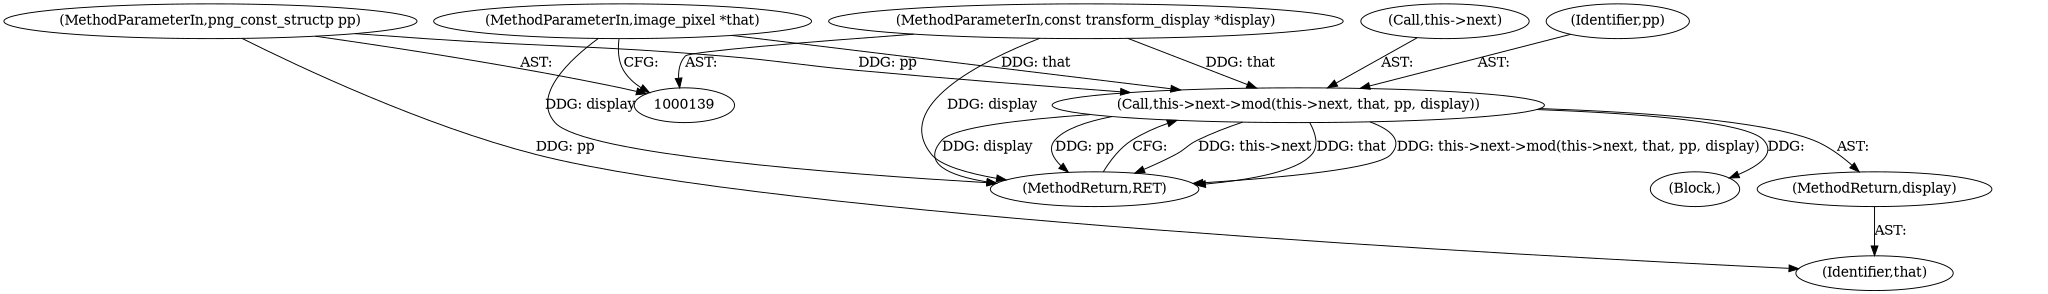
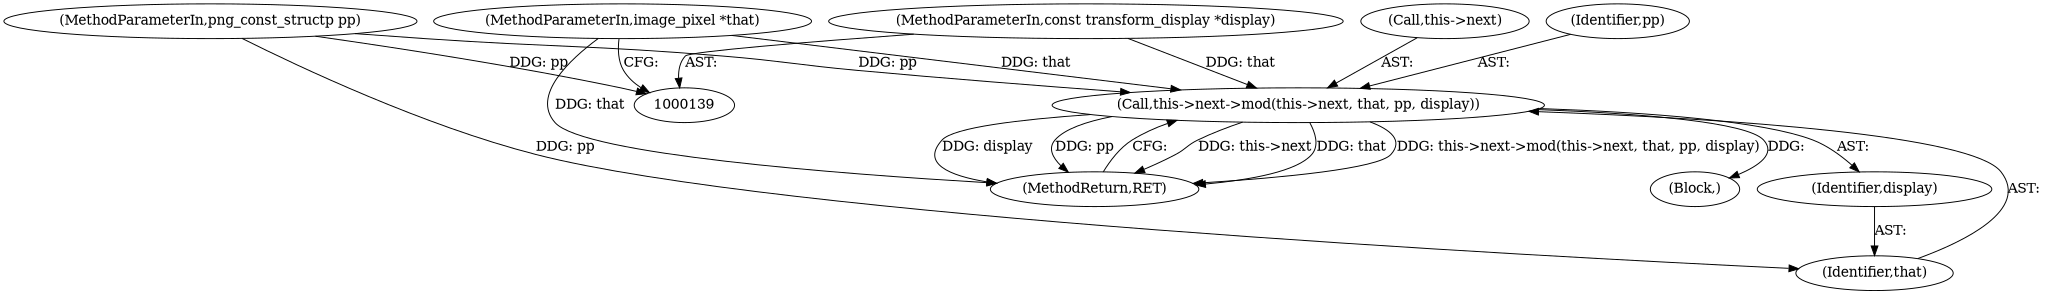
edge "(MethodParameterIn,png_const_structp pp)" -> "1000139": label "AST: " -> "DDG: pp"
edge "(MethodParameterIn,const transform_display *display)" -> "(MethodReturn,RET)": removed, label "DDG: display"
edge "(MethodParameterIn,image_pixel *that)" -> "(MethodReturn,RET)": label "DDG: display" -> "DDG: that"
edge "(Identifier,that)" -> "(Call,this->next->mod(this->next, that, pp, display))": added, label "AST:"
node "(MethodReturn,display)": label "(MethodReturn,display)" -> "(Identifier,display)"
